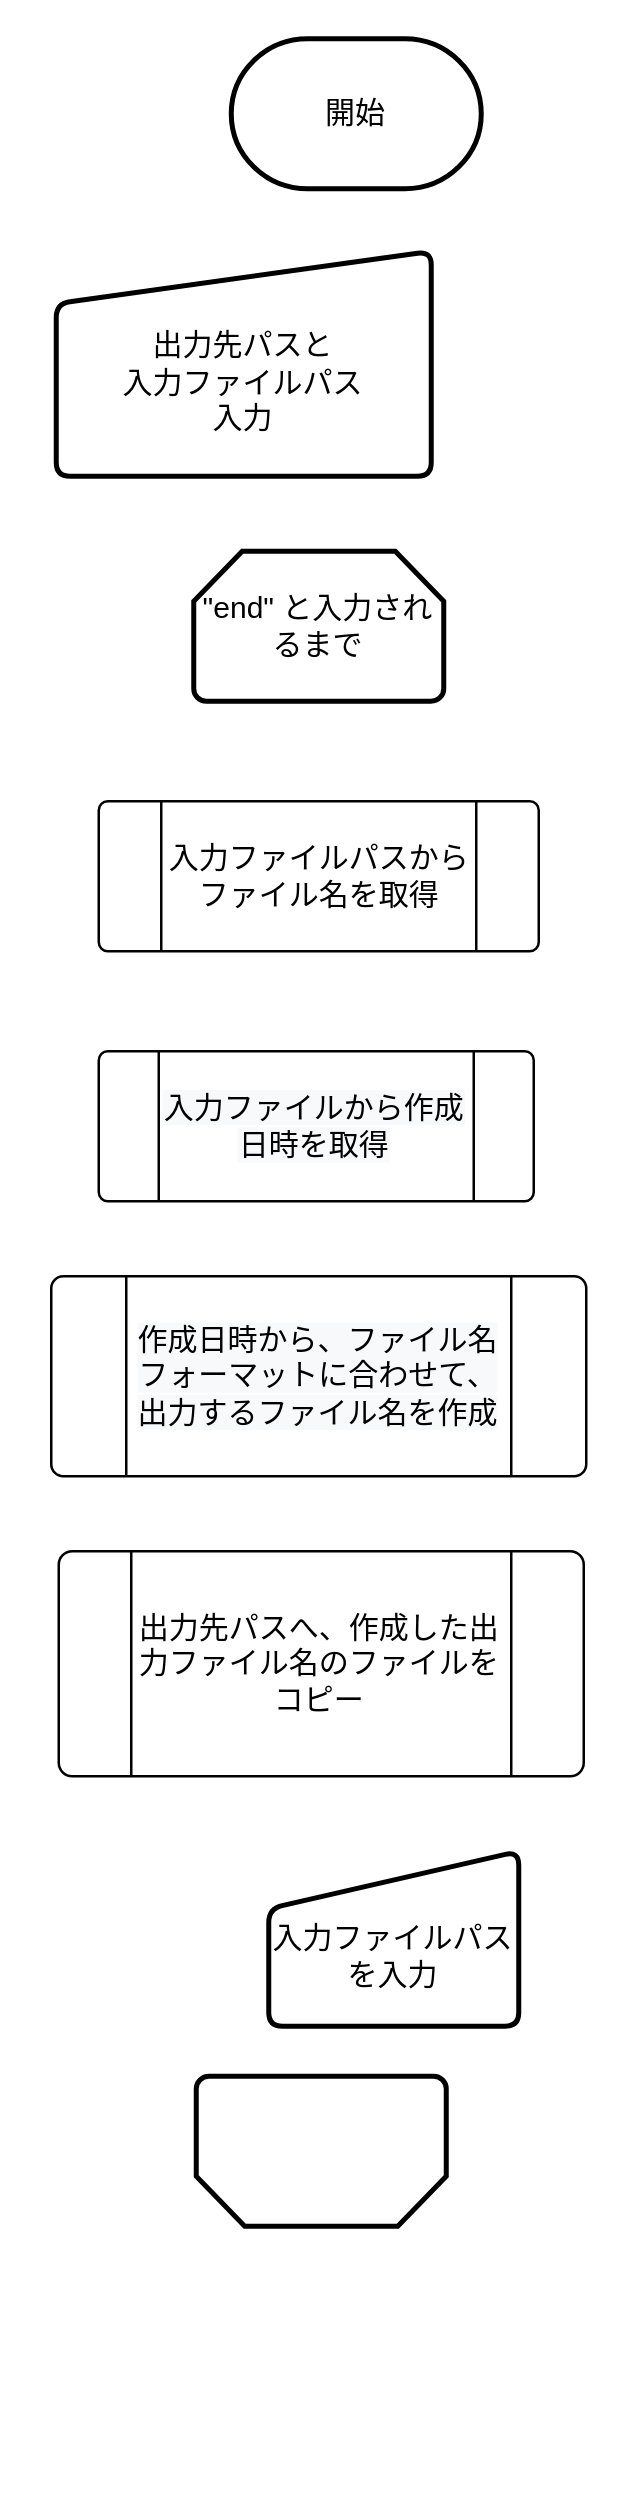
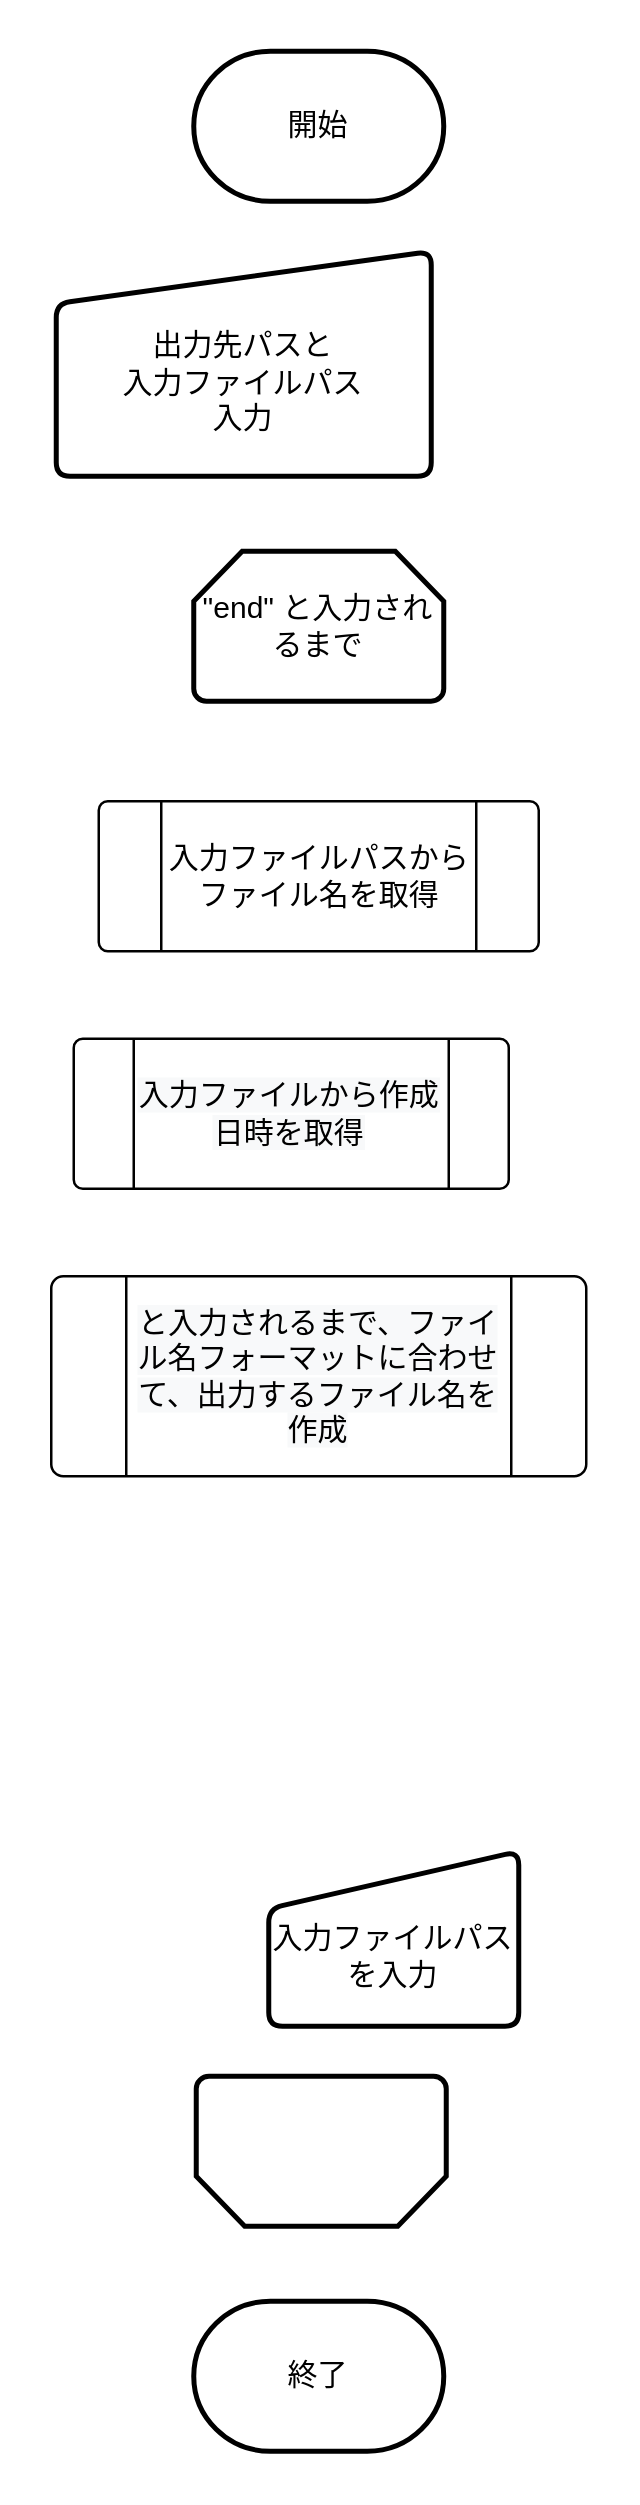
node "開始": moved (356, 114) -> (319, 126)
node "入力ファイルから作成日時を取得": moved (316, 1126) -> (291, 1114)
node "作成日時から、ファイル名フォーマットに合わせて、出力するファイル名を作成": label "作成日時から、ファイル名フォーマットに合わせて、出力するファイル名を作成" -> "と入力されるまで、ファイル名フォーマットに合わせて、出力するファイル名を作成"
node "出力先パスへ、作成した出力ファイル名のファイルをコピー": removed
node "終了": added
